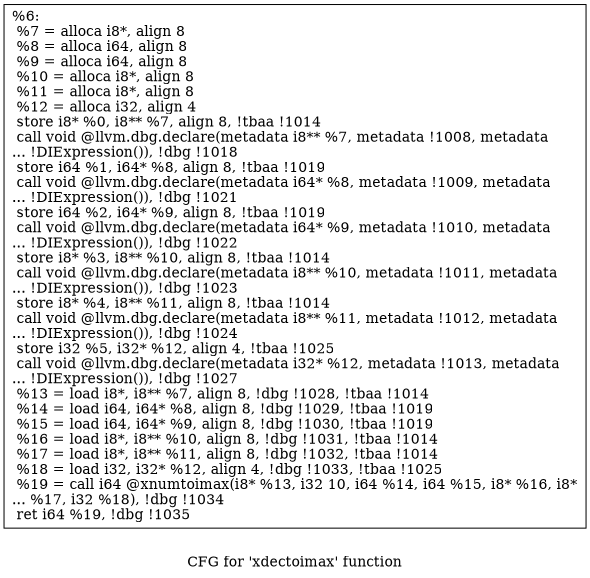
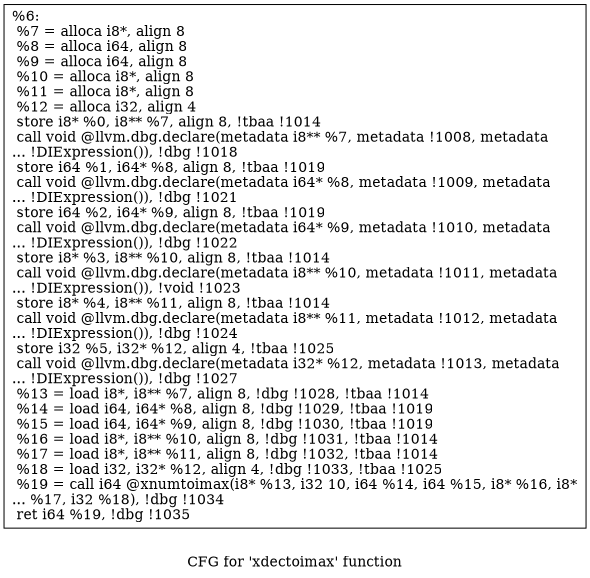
node "%6:": text "... !DIExpression()), !dbg !1023" -> "... !DIExpression()), !void !1023"
